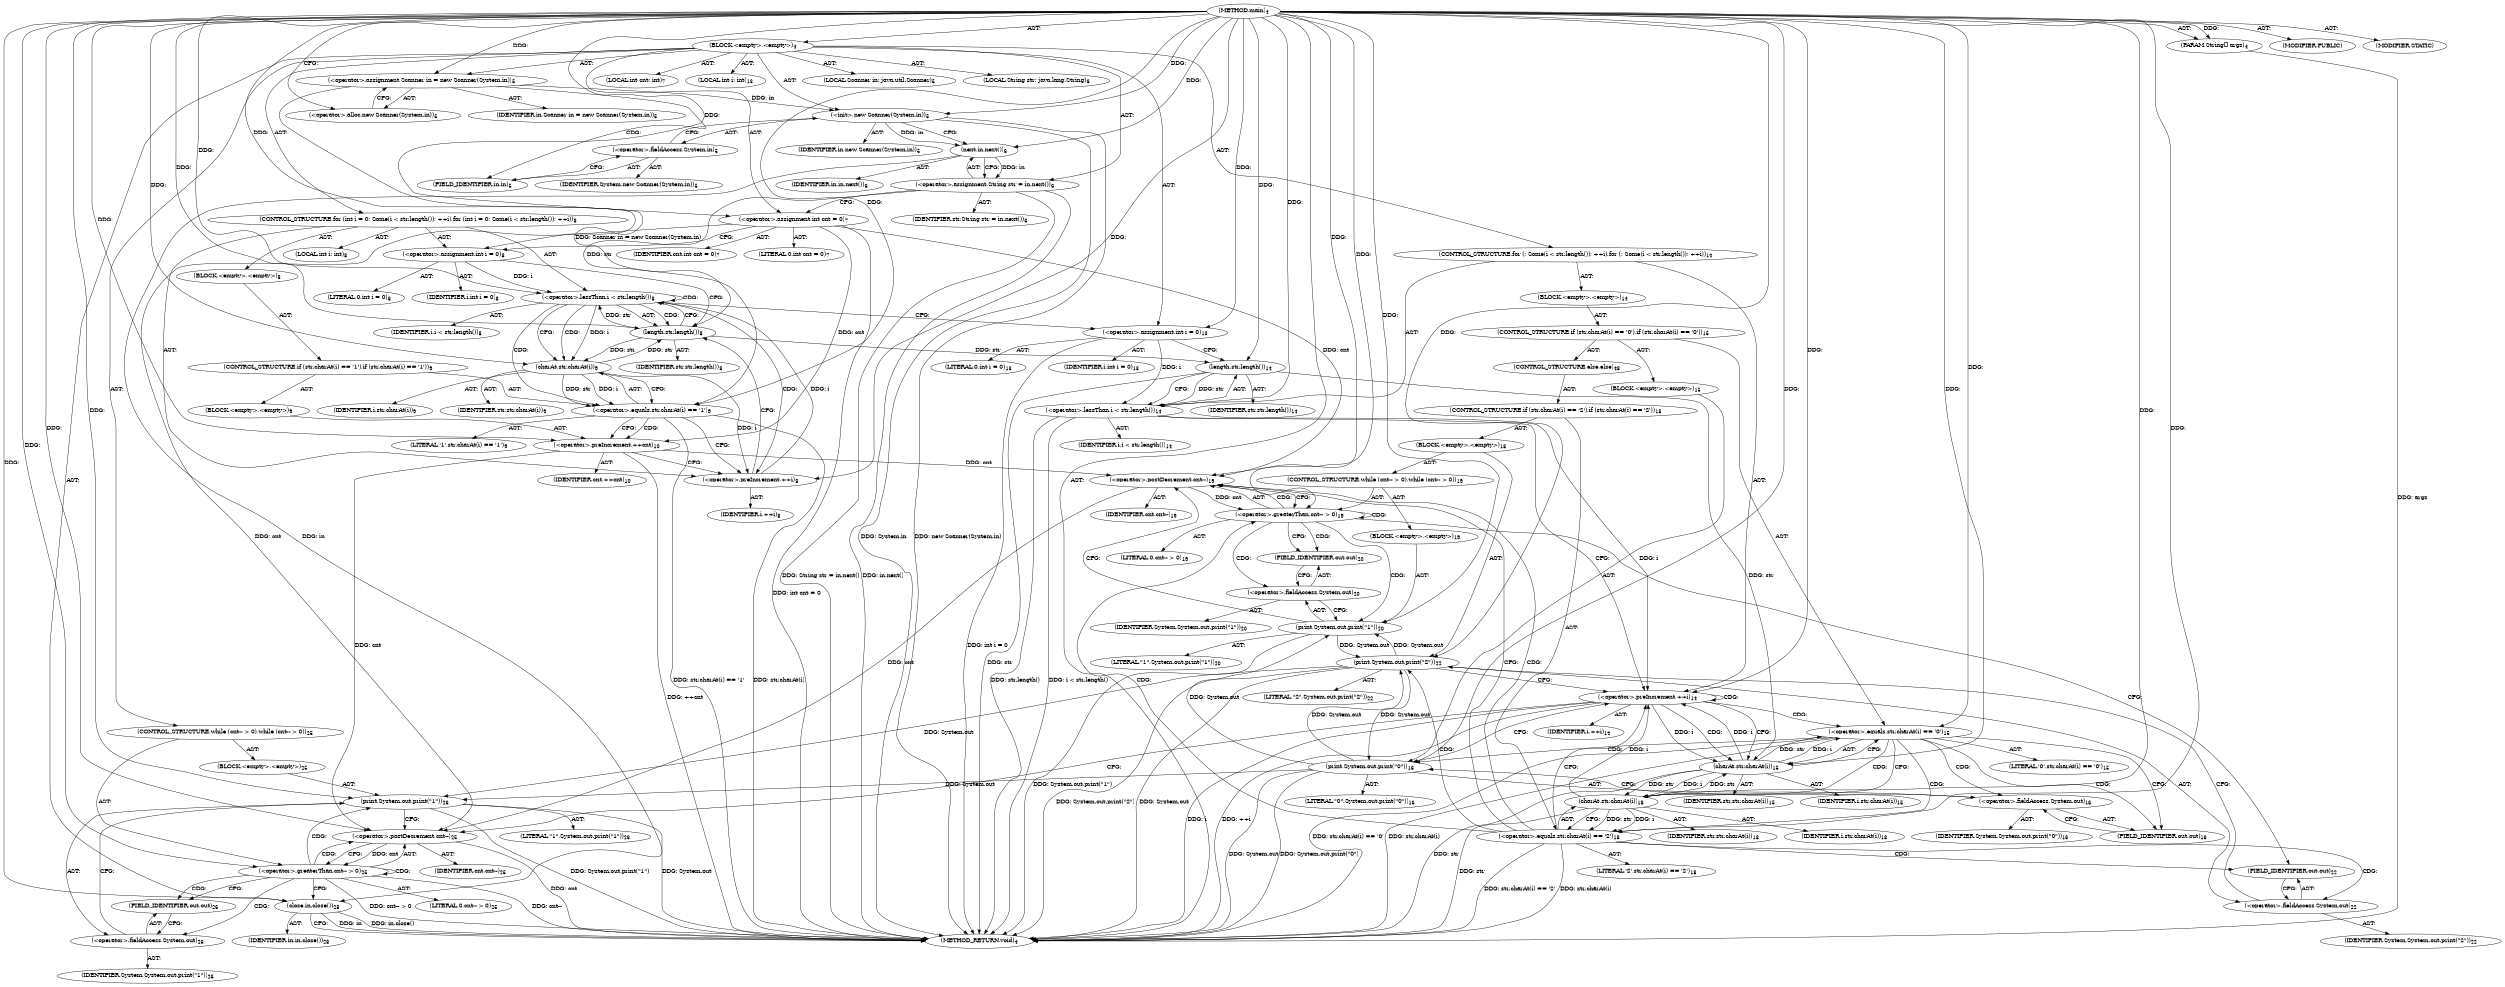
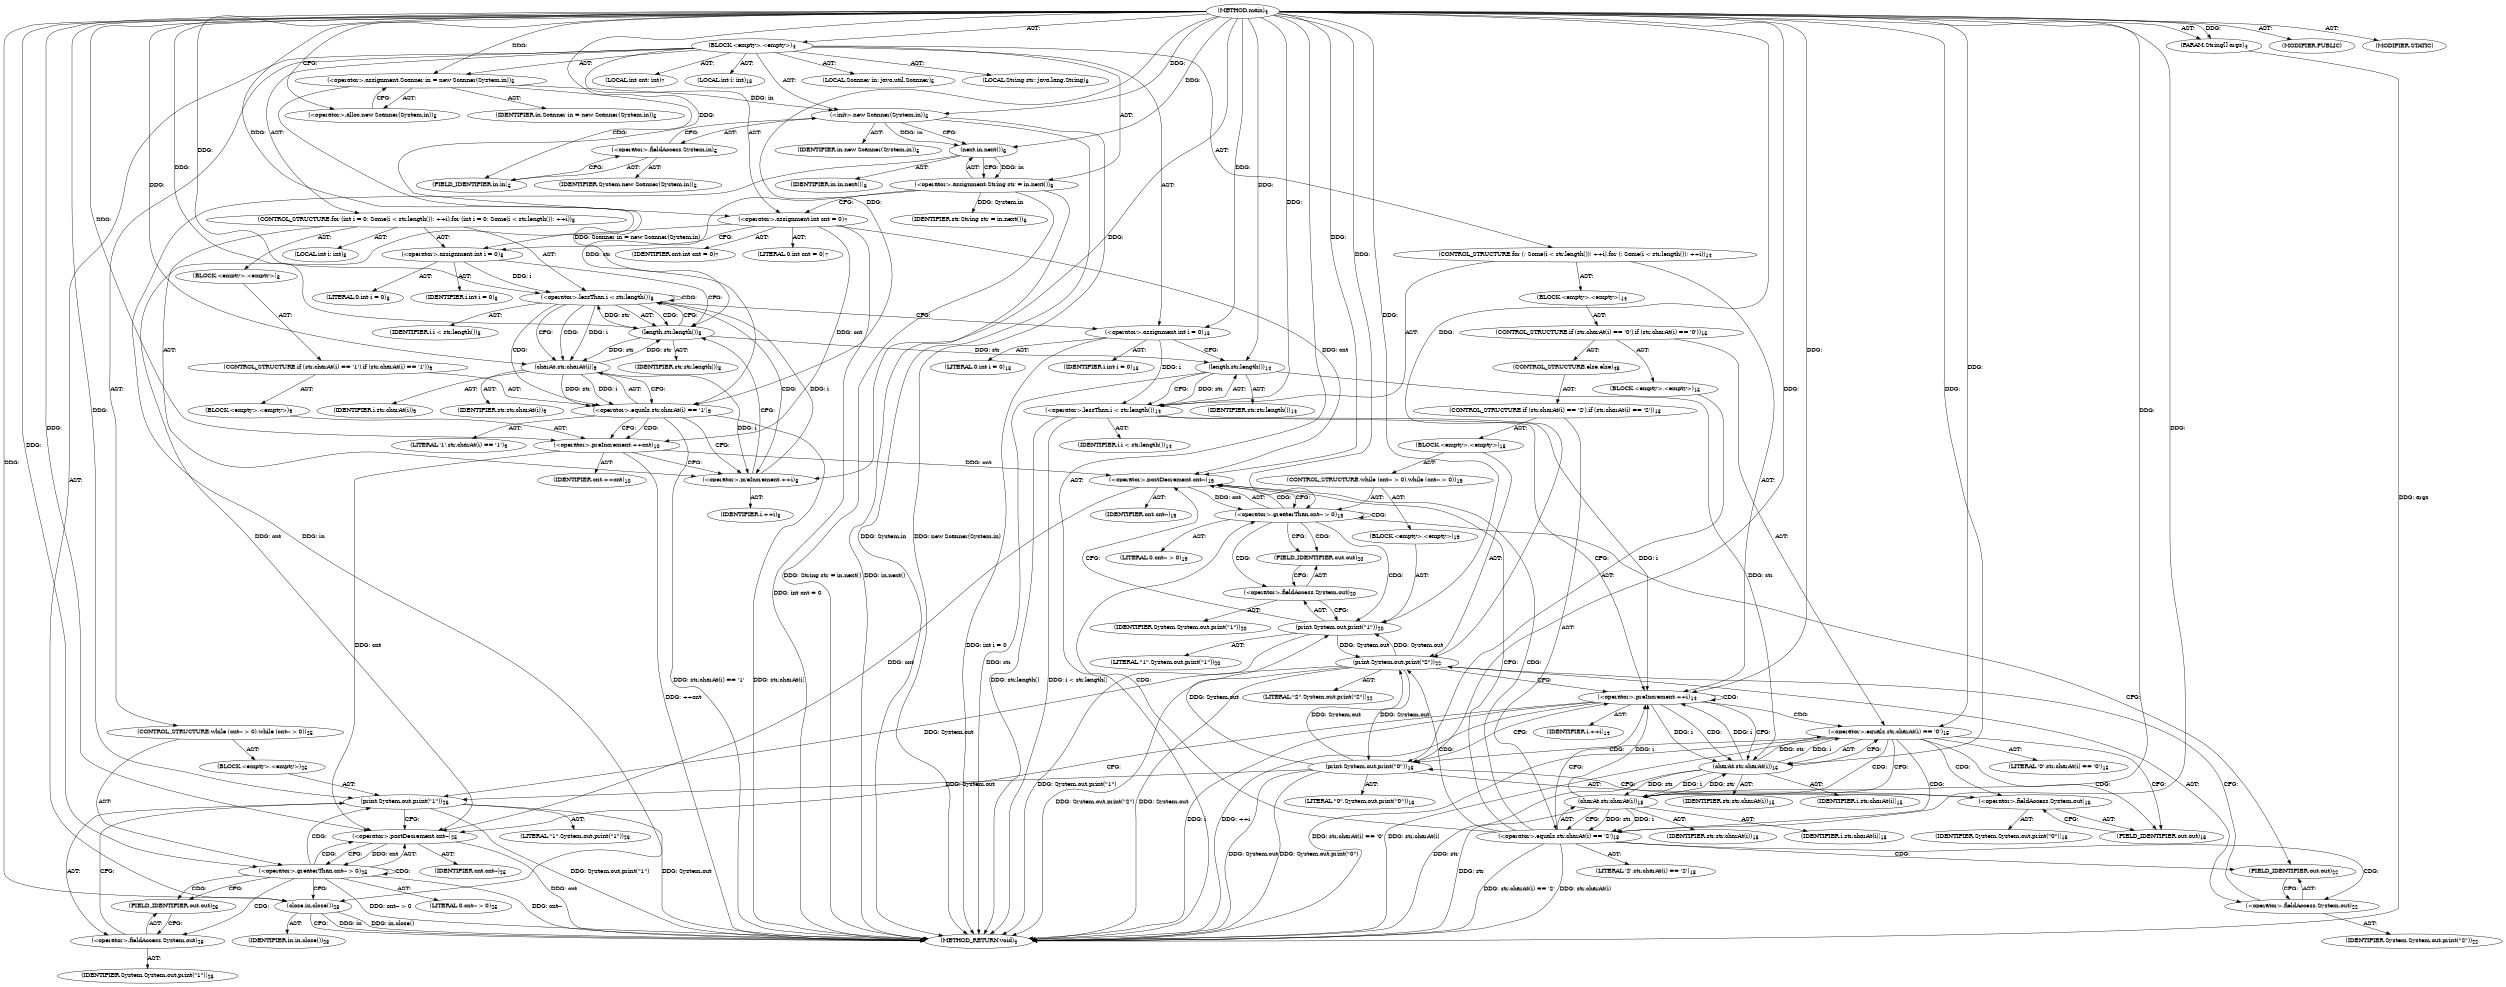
edge "(<operator>.assignment,String str = in.next())" -> "(IDENTIFIER,str,String str = in.next())": label "AST: " -> "DDG: System.in"
